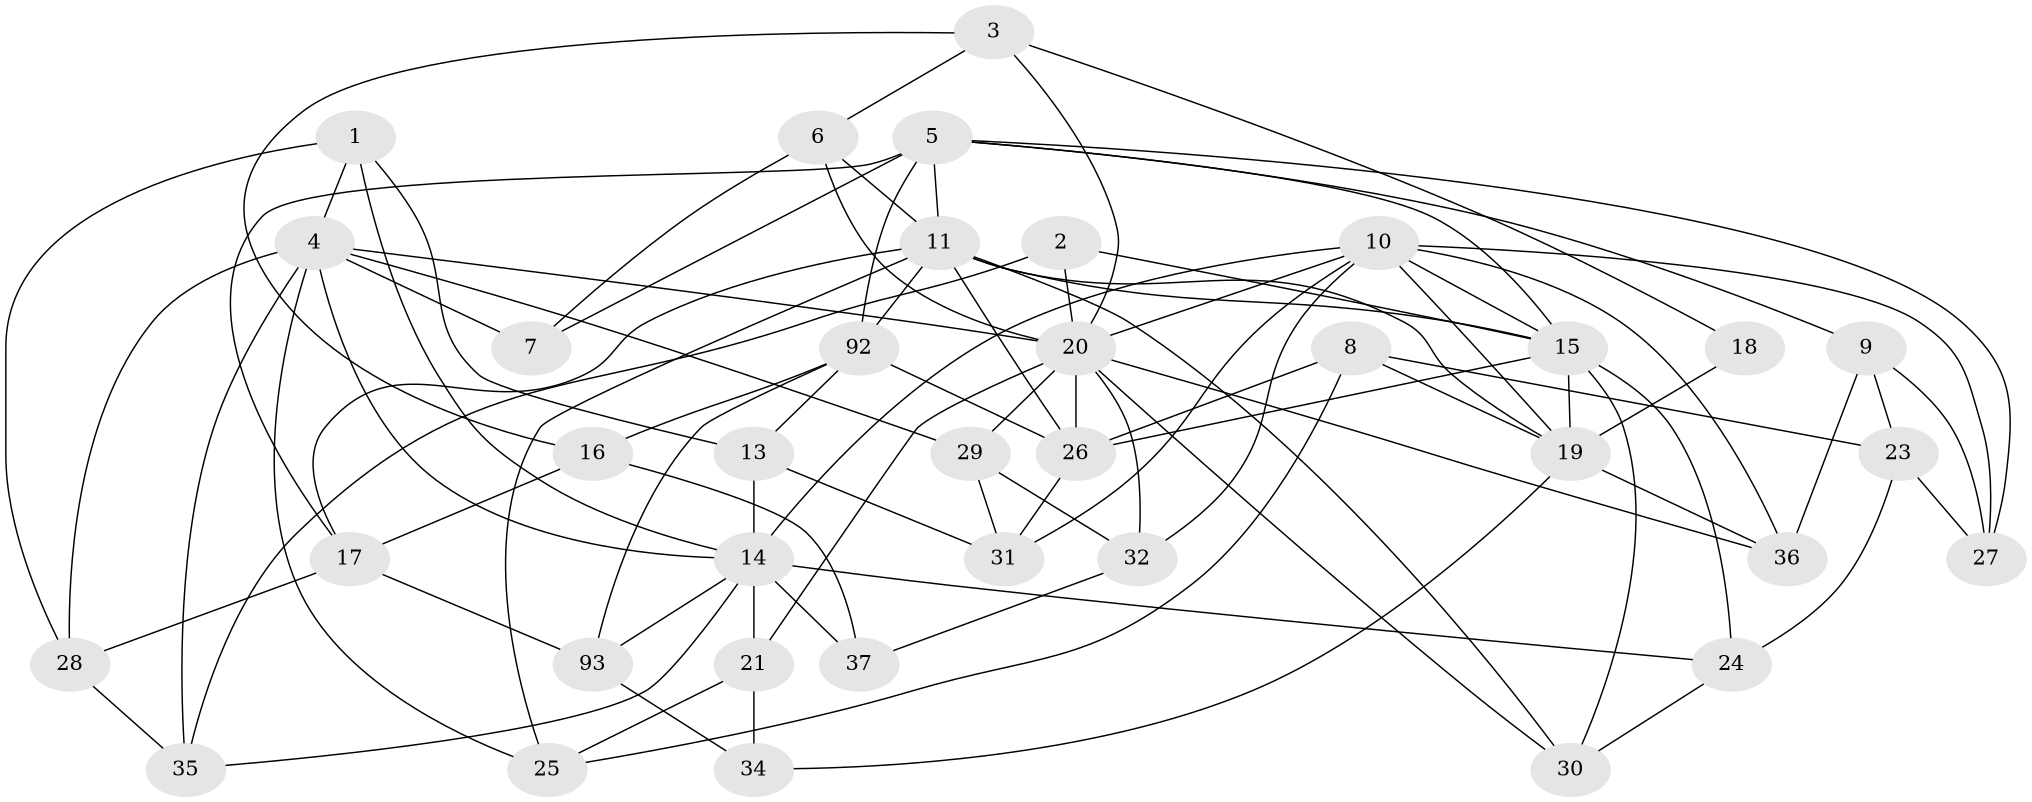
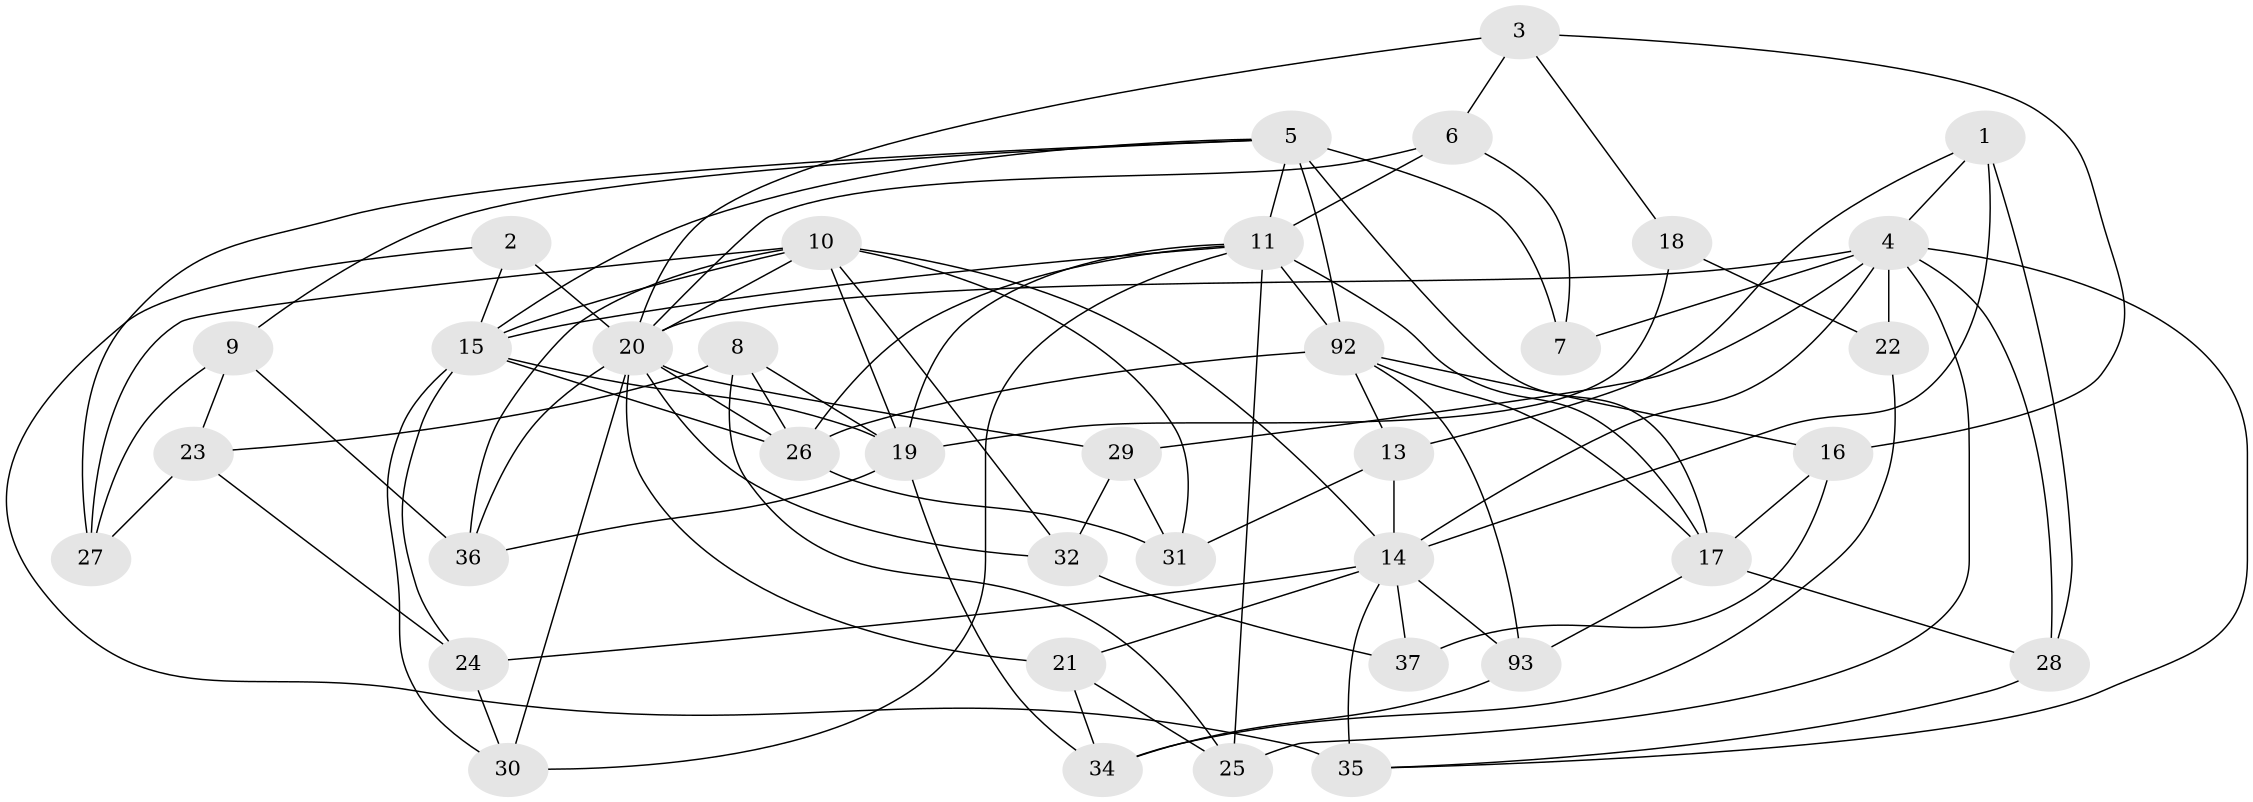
node "22": added
edge "92" -- "17": added
